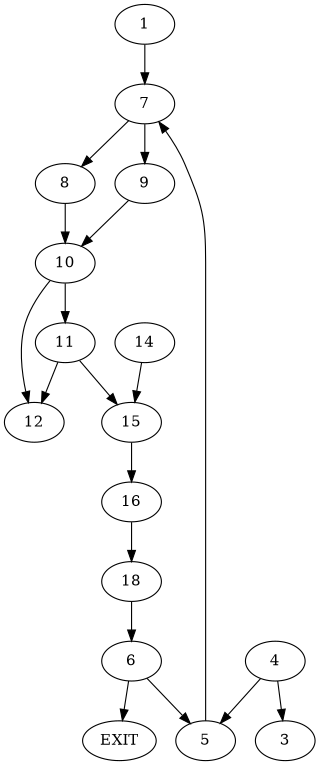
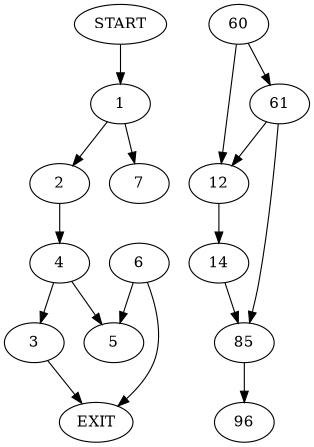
node "START": added
node "2": added
node "8": removed
node "9": removed
edge "12" -> "14": added
node "10": label "10" -> "60"
node "11": label "11" -> "61"
edge "3" -> "EXIT": added
node "15": label "15" -> "85"
edge "5" -> "7": removed
node "16": label "16" -> "96"
node "18": removed
